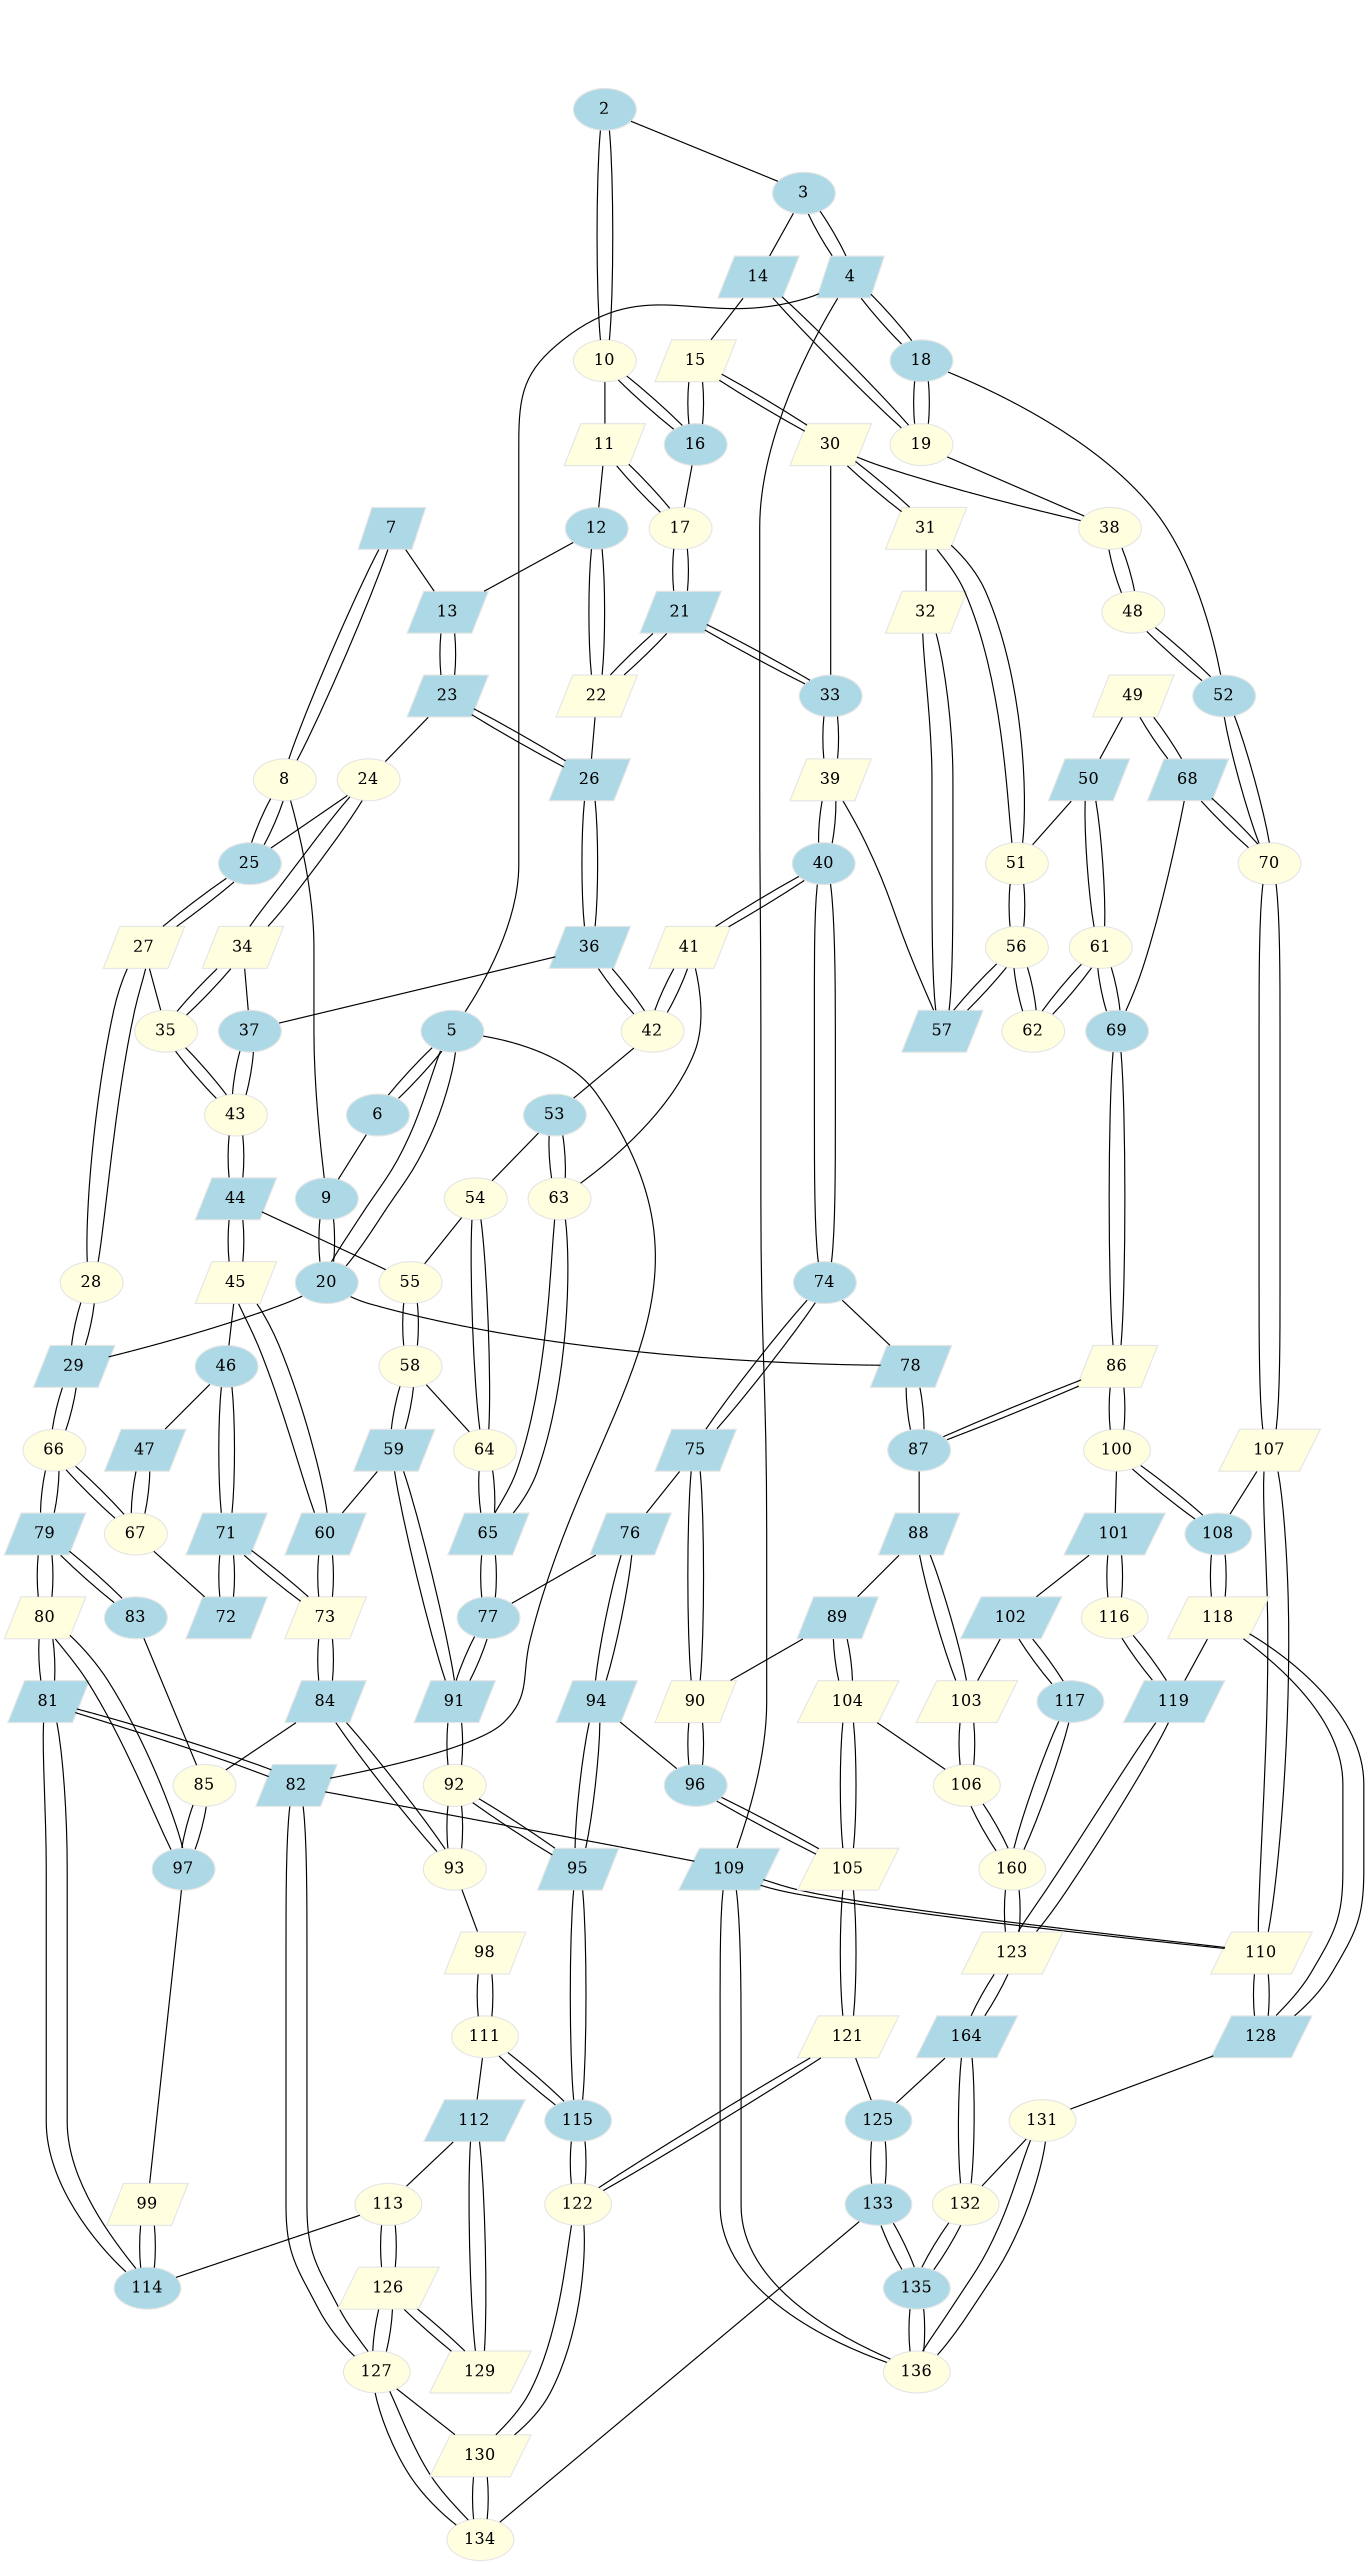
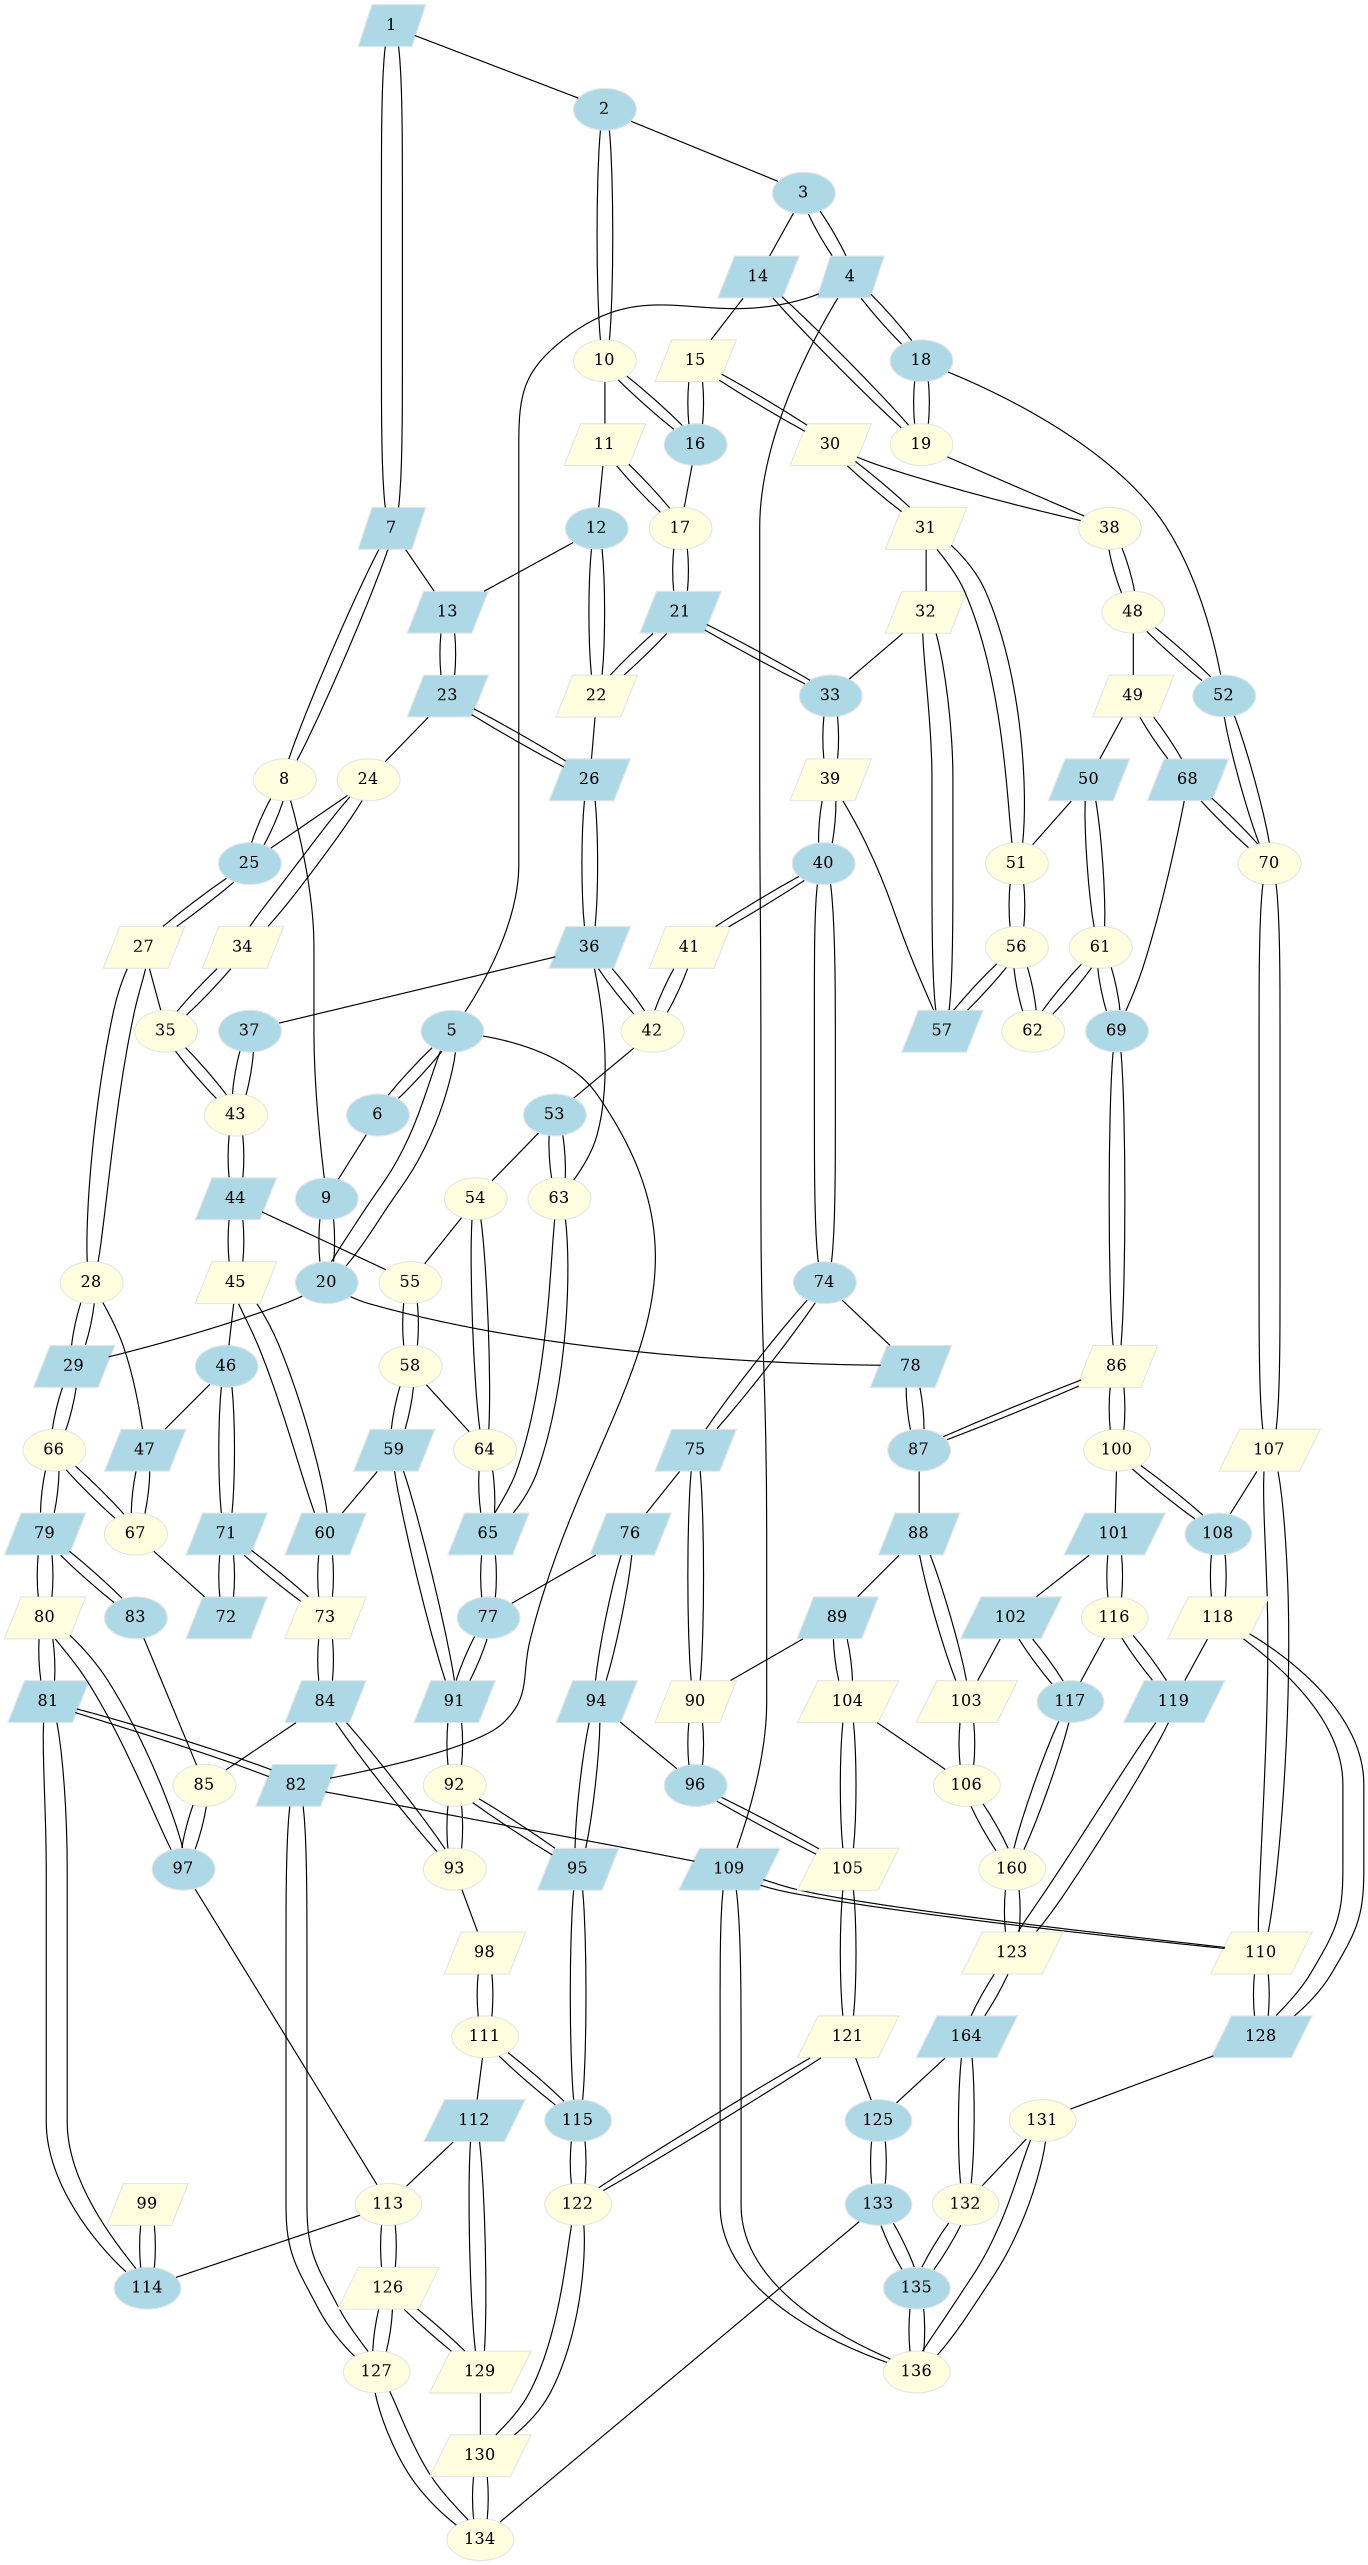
node "1": added
edge "30" -- "33": now "32" -- "33"
edge "48" -- "49": added
edge "34" -- "37": removed
edge "41" -- "63": now "36" -- "63"
edge "28" -- "47": added
edge "116" -- "117": added
edge "97" -- "99": now "97" -- "113"
edge "127" -- "130": now "129" -- "130"
